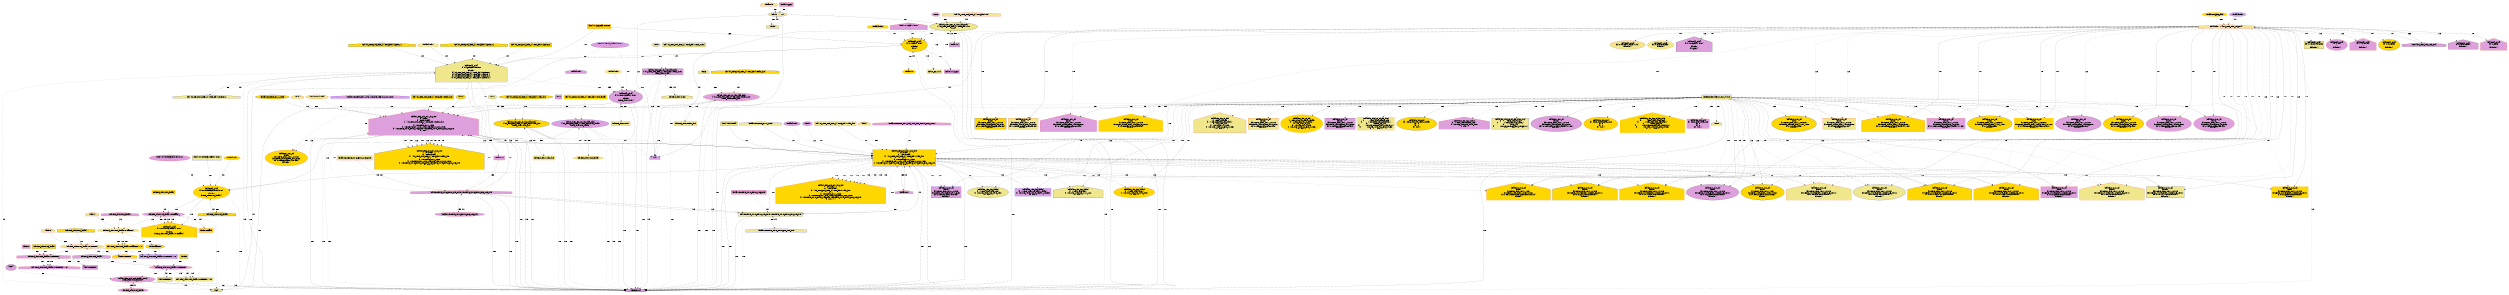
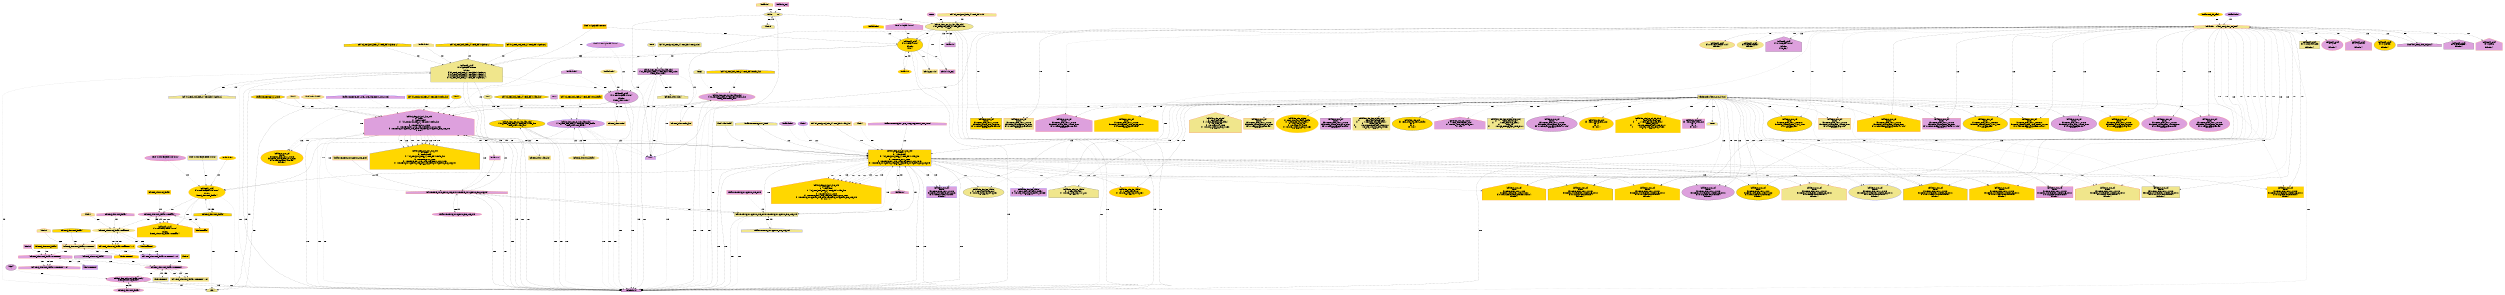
node "(Call,record_values->event_identifier & 0x10000000UL)": shape ellipse -> box
